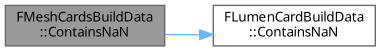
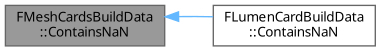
edge "FMeshCardsBuildData ::ContainsNaN" -> "FLumenCardBuildData ::ContainsNaN": reversed
